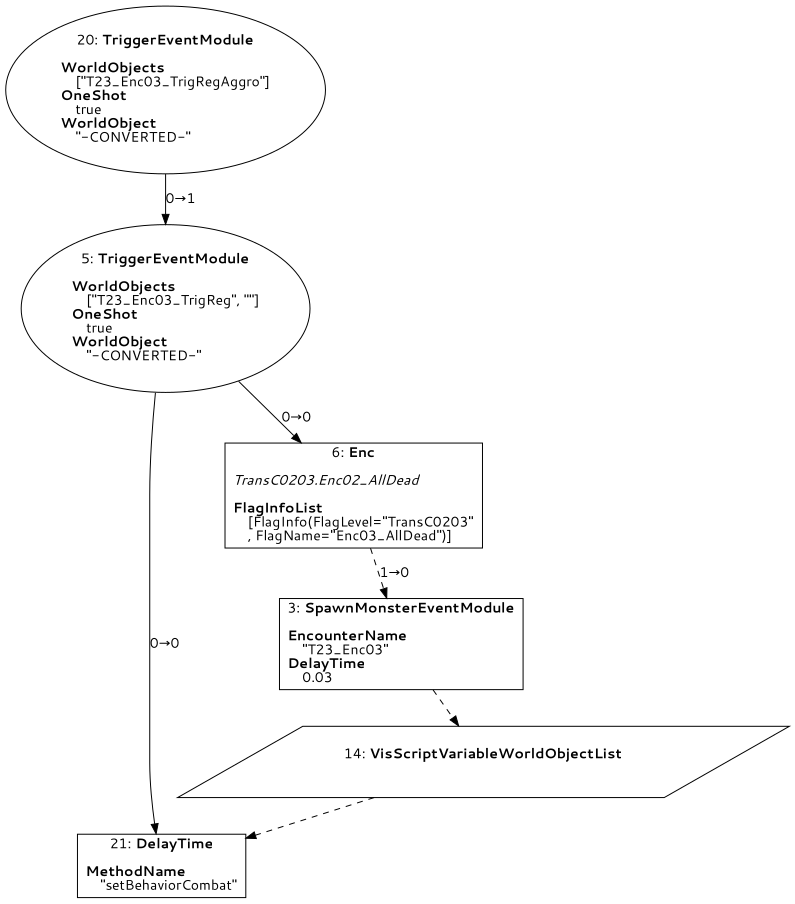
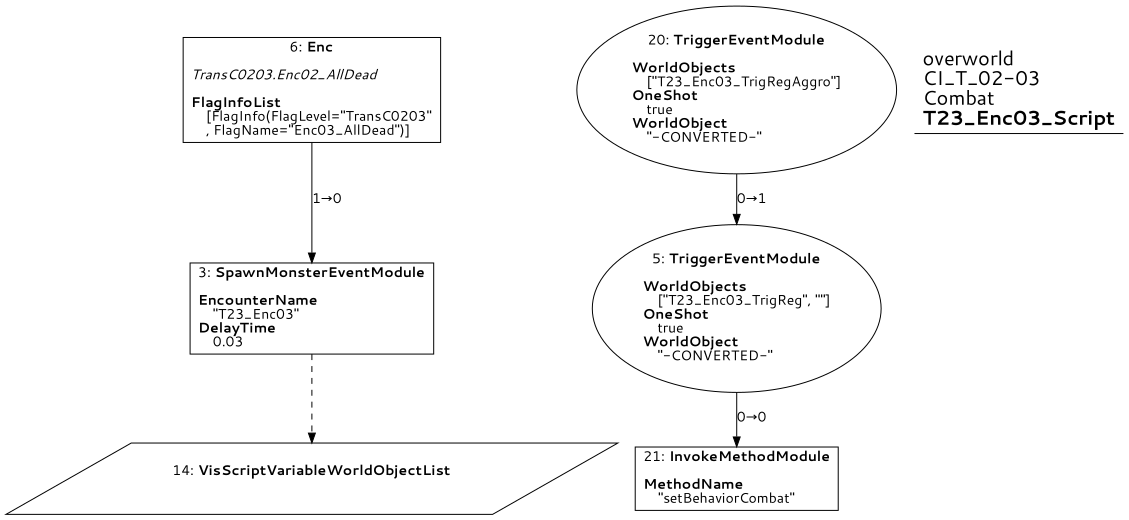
node "overworld": added
edge "5:" -> "6:": removed, label "0→0"
edge "6:" -> "3:": style dashed -> solid
edge "14:" -> "21:": removed
node "21:": text "DelayTime" -> "InvokeMethodModule"
